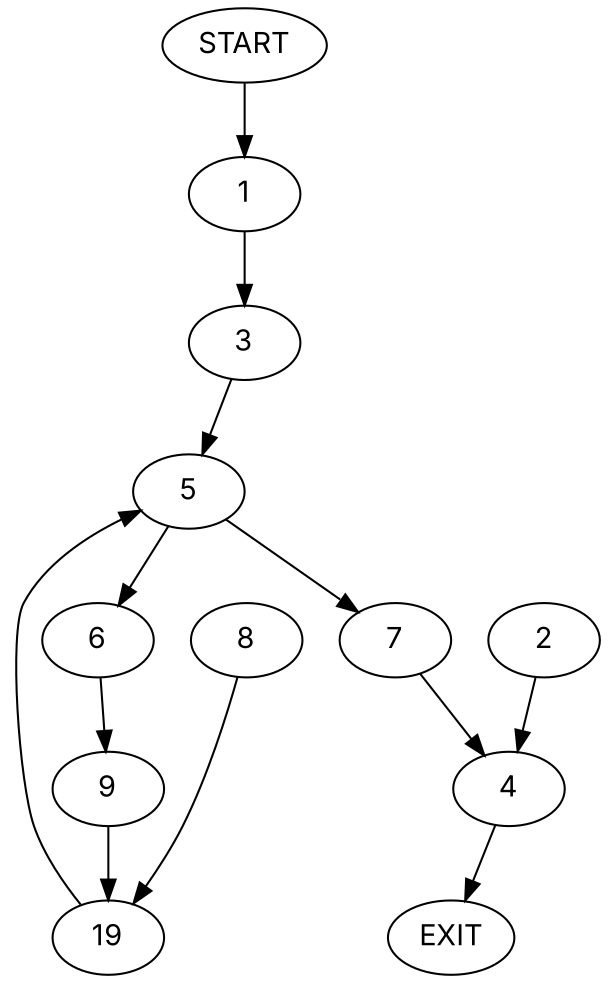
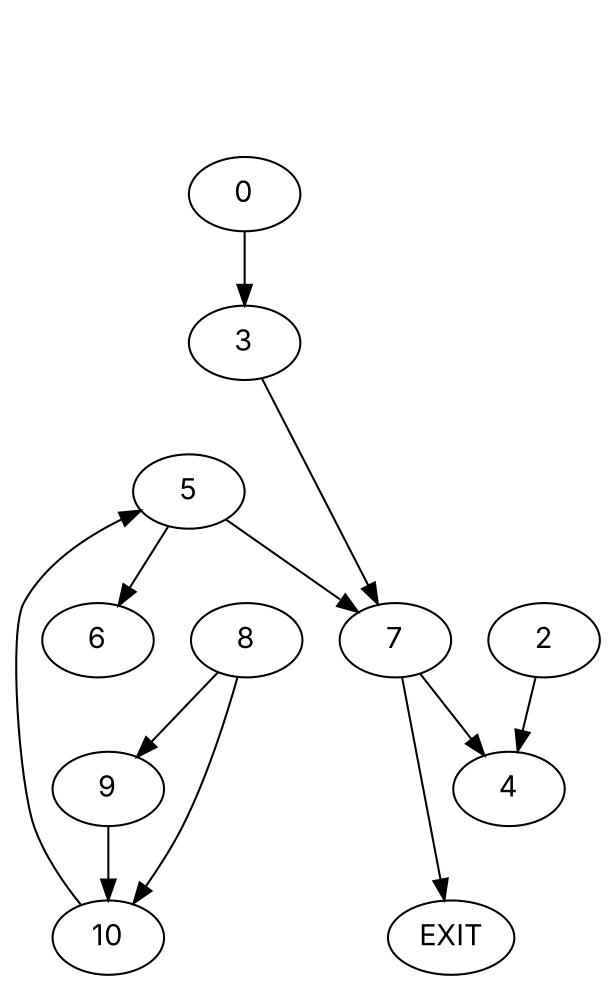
node "START": removed
node "1": label "1" -> "0"
edge "3" -> "5": now "3" -> "7"
edge "6" -> "9": now "8" -> "9"
edge "4" -> "EXIT": now "7" -> "EXIT"
node "19": label "19" -> "10"
